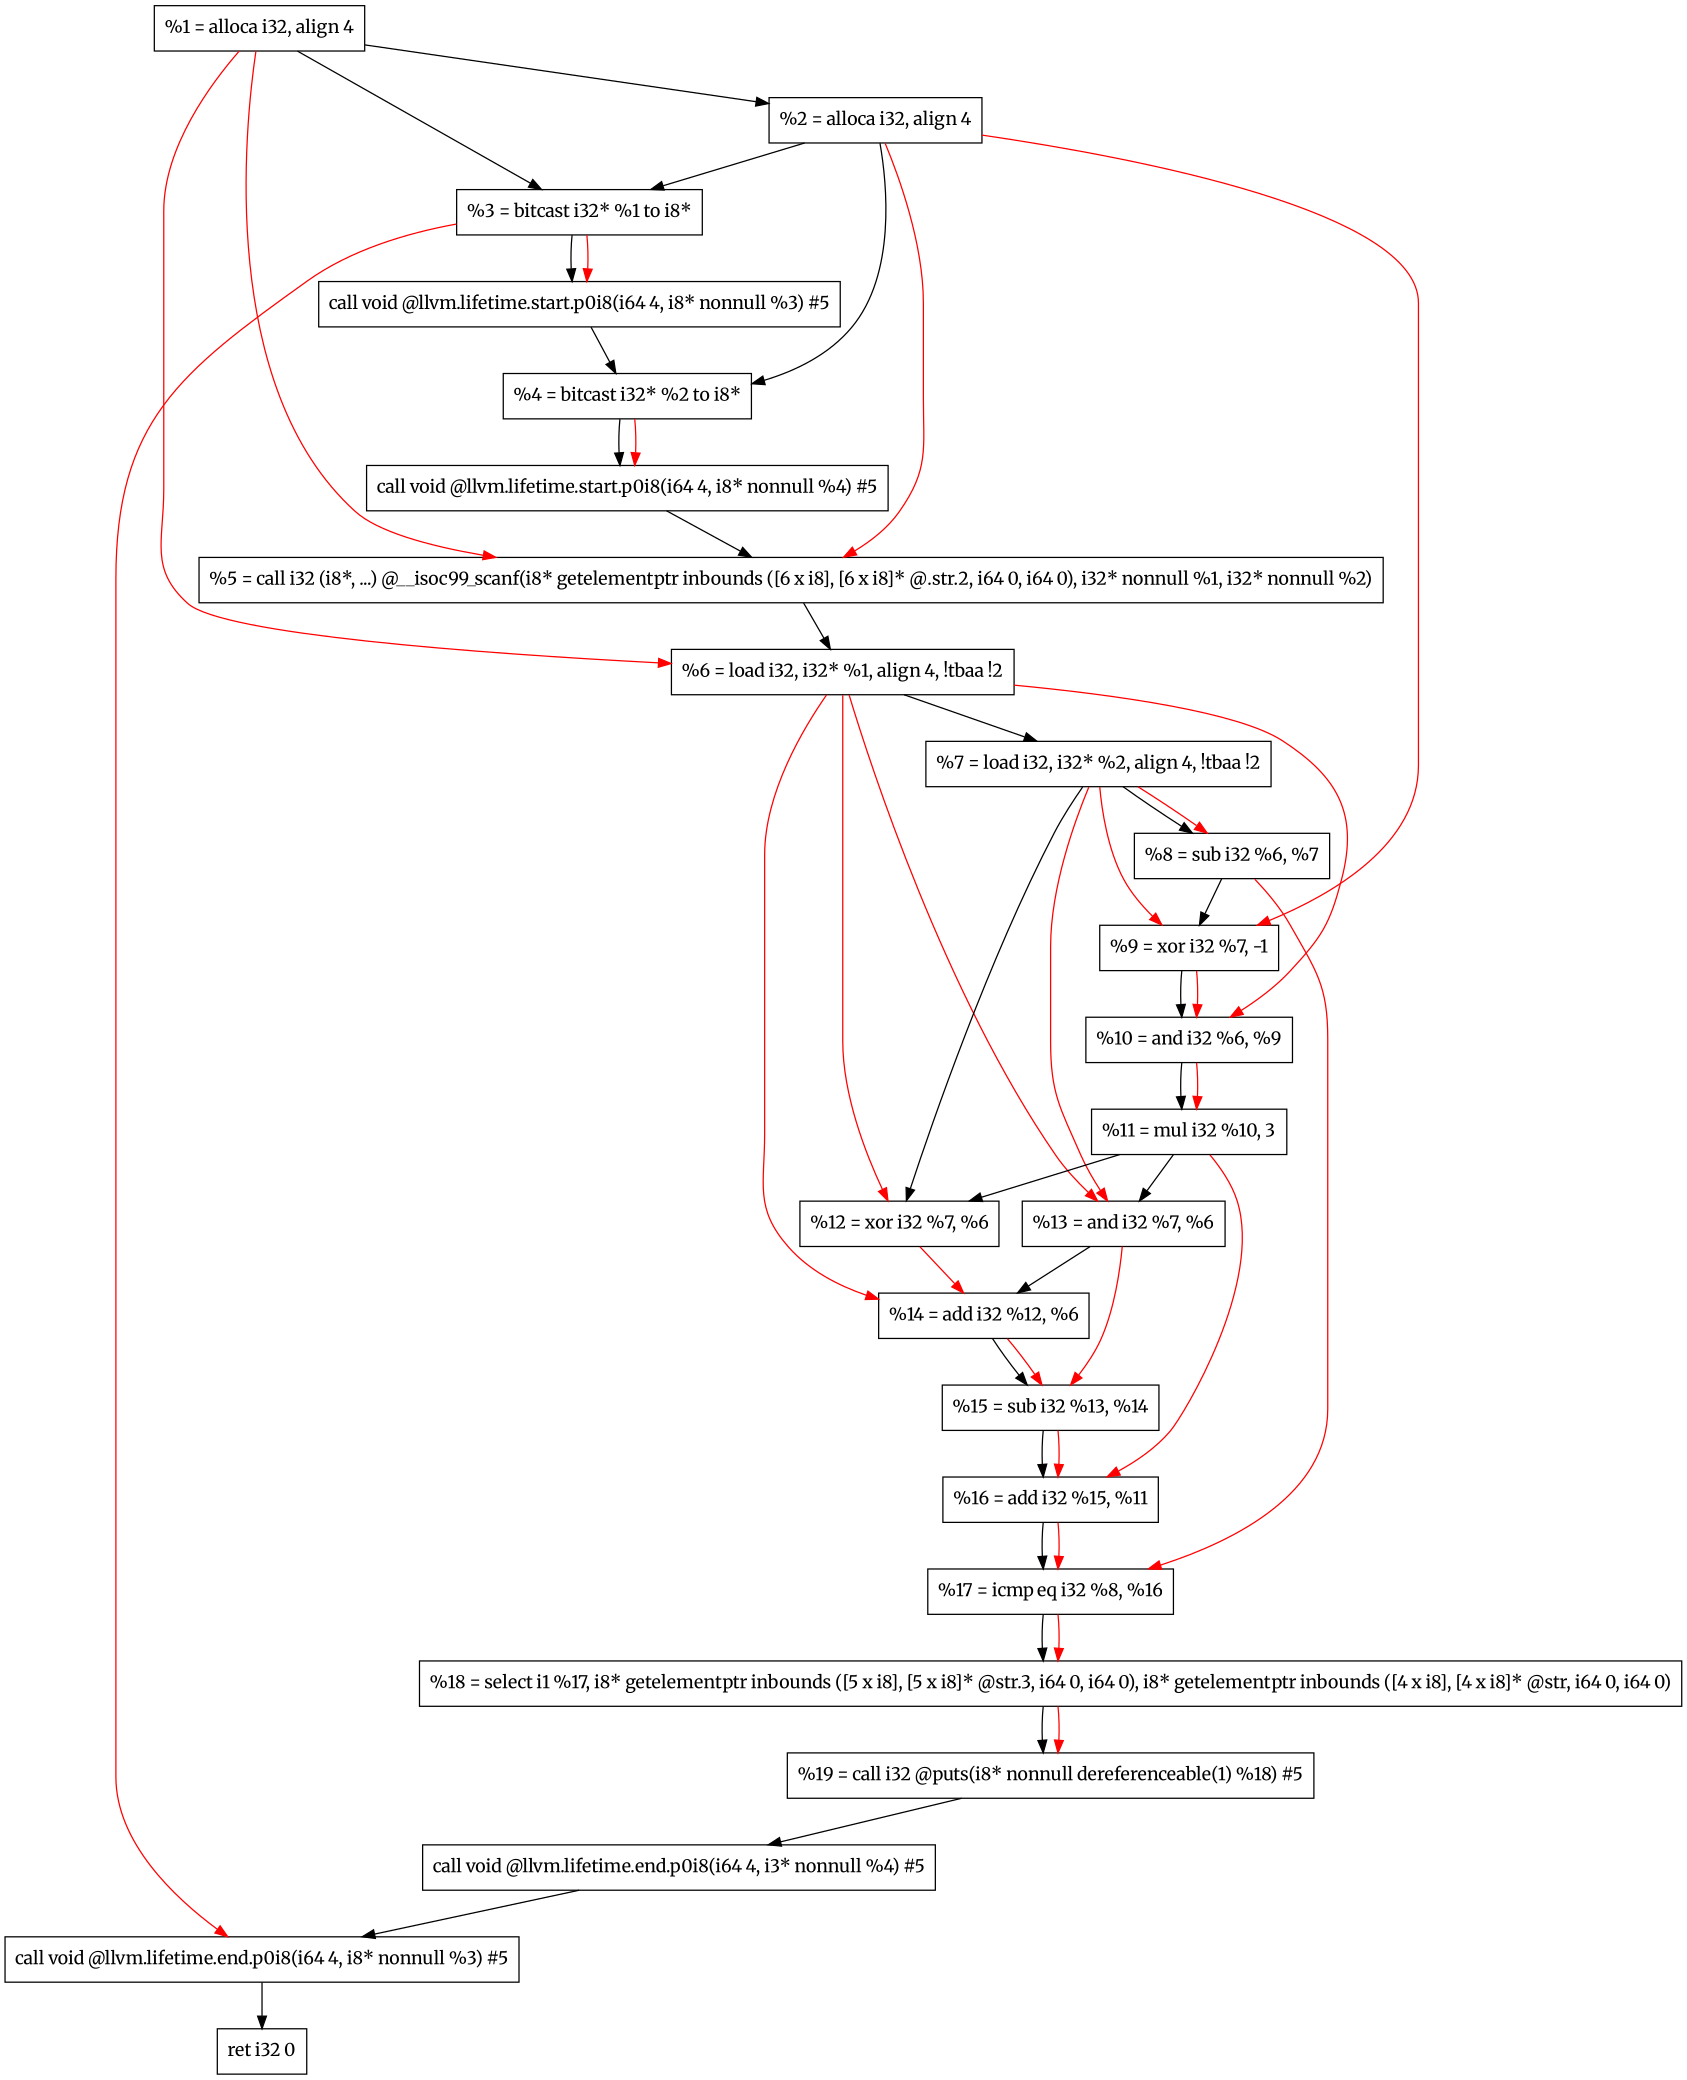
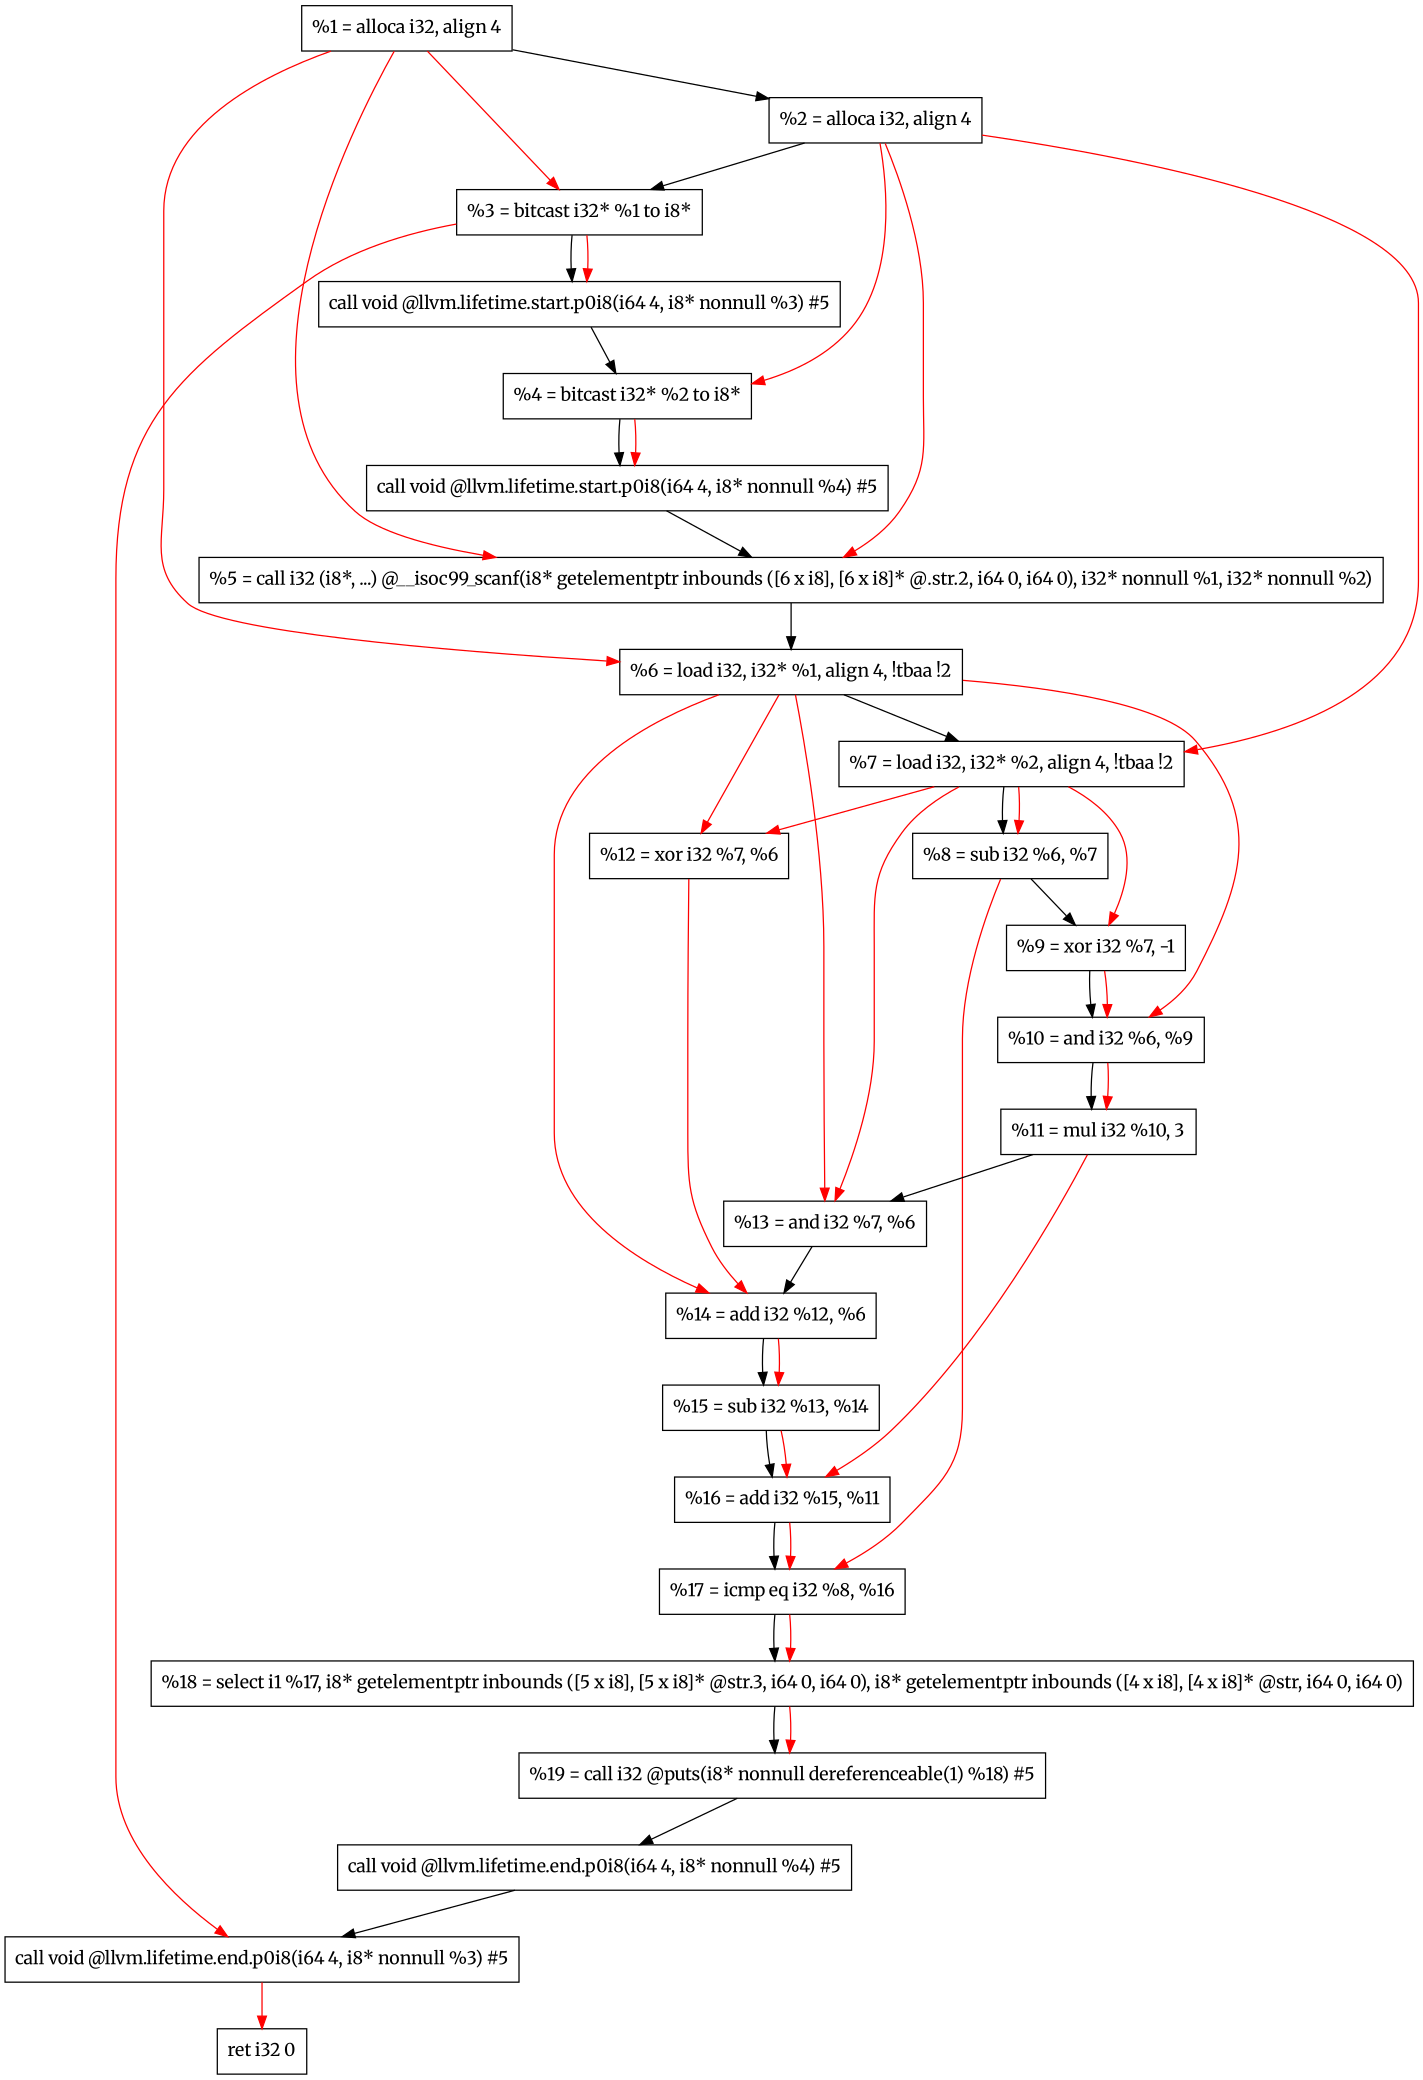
edge "%1 = alloca i32, align 4" -> "%3 = bitcast i32* %1 to i8*": color black -> red
edge "%2 = alloca i32, align 4" -> "%4 = bitcast i32* %2 to i8*": color black -> red
edge "%2 = alloca i32, align 4" -> "%9 = xor i32 %7, -1": now "%2 = alloca i32, align 4" -> "%7 = load i32, i32* %2, align 4, !tbaa !2"
edge "%7 = load i32, i32* %2, align 4, !tbaa !2" -> "%12 = xor i32 %7, %6": color black -> red
edge "%11 = mul i32 %10, 3" -> "%12 = xor i32 %7, %6": removed
edge "%13 = and i32 %7, %6" -> "%15 = sub i32 %13, %14": removed
node "call void @llvm.lifetime.end.p0i8(i64 4, i3* nonnull %4) #5": label "call void @llvm.lifetime.end.p0i8(i64 4, i3* nonnull %4) #5" -> "call void @llvm.lifetime.end.p0i8(i64 4, i8* nonnull %4) #5"
edge "call void @llvm.lifetime.end.p0i8(i64 4, i8* nonnull %3) #5" -> "ret i32 0": color black -> red
